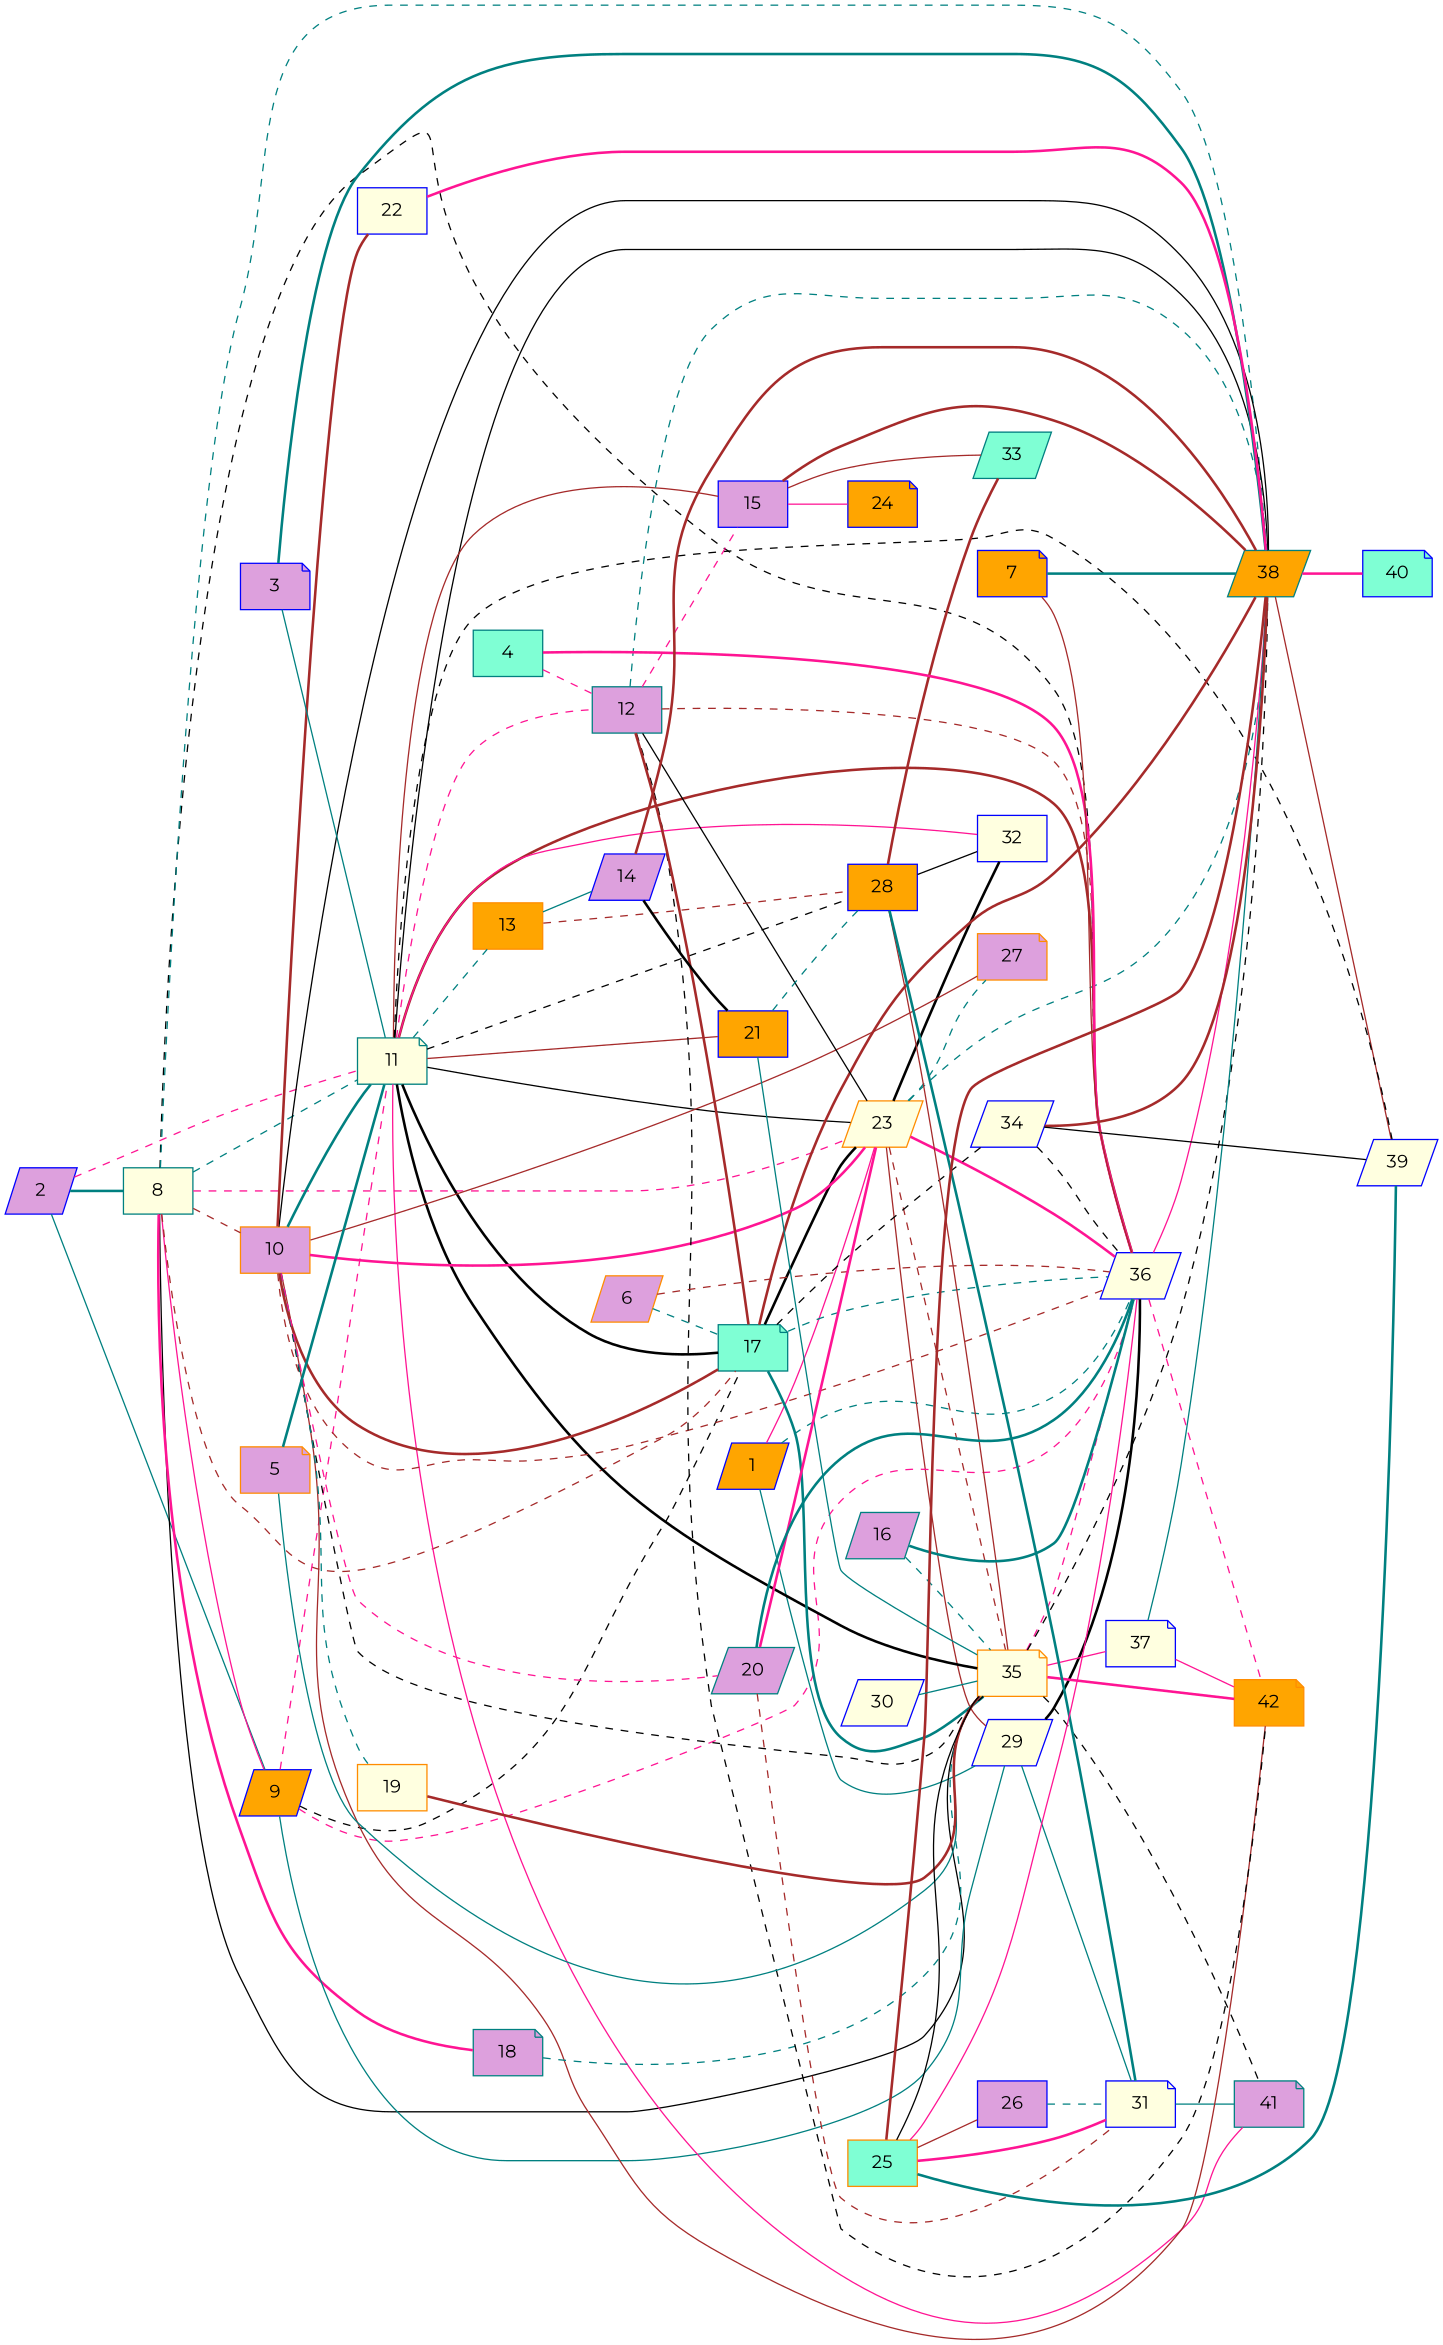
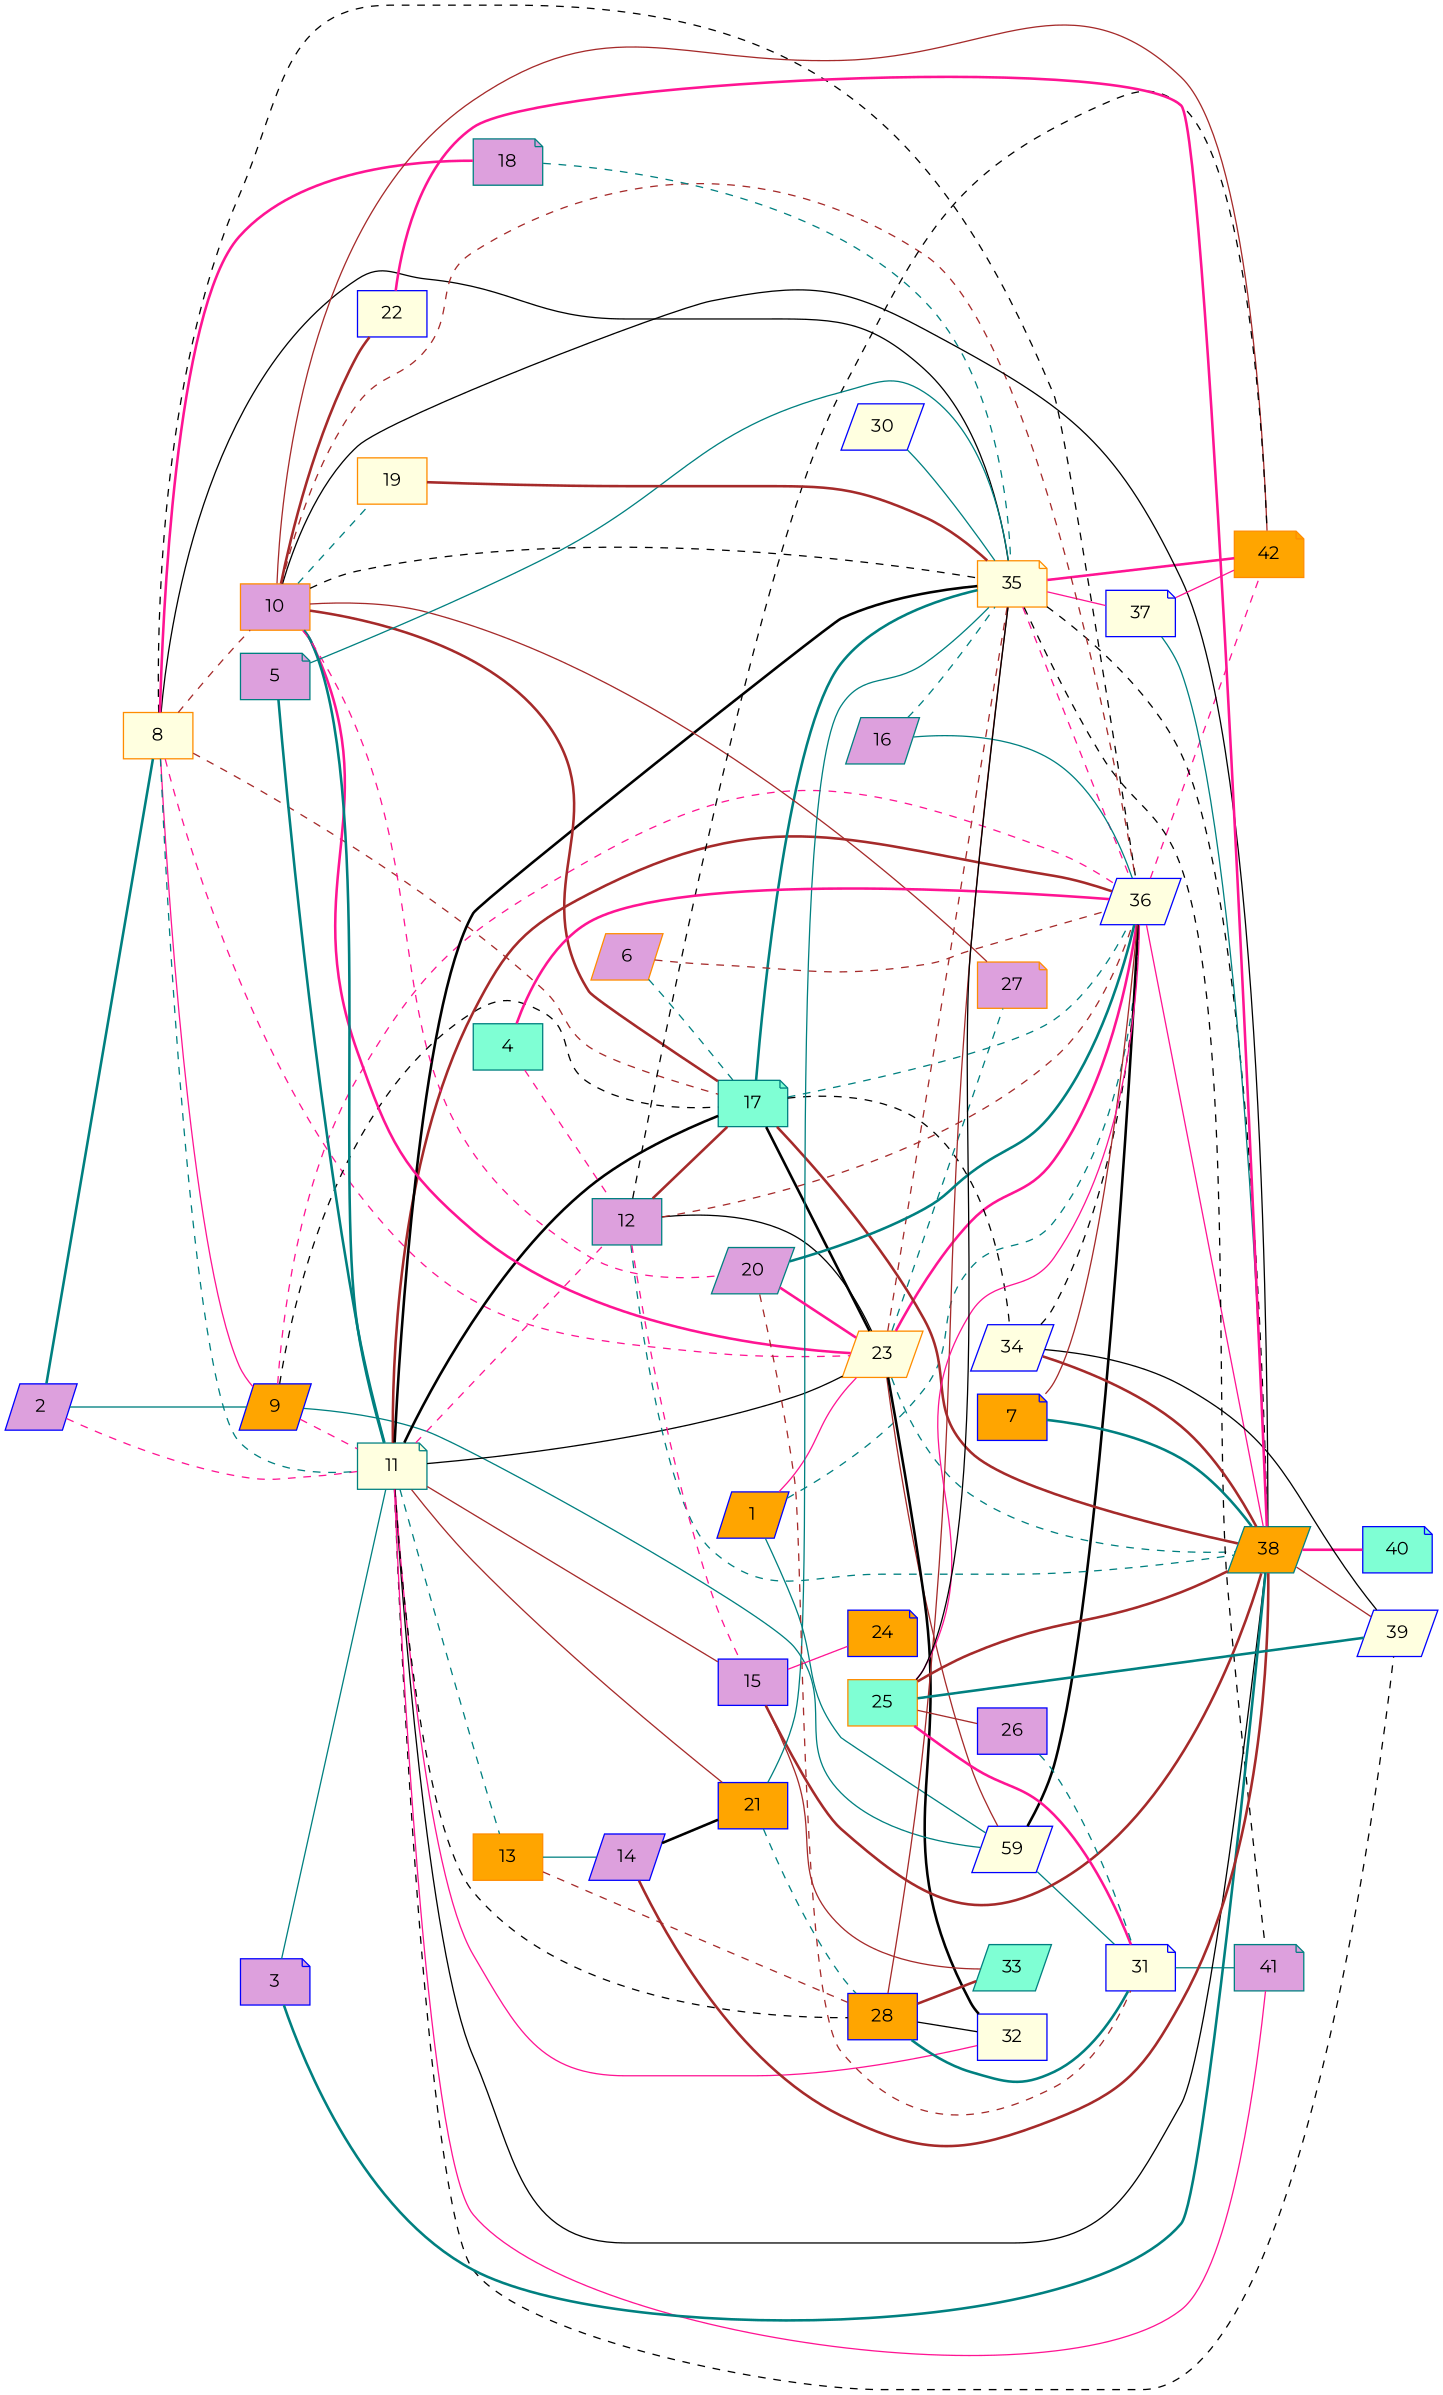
edge "38" -- "8": removed
node "8": color teal -> darkorange
node "5": color darkorange -> teal
edge "36" -- "16": style bold -> solid
node "29": label "29" -> "59"
